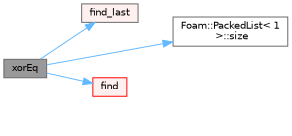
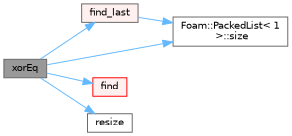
edge "find_last" -> "Foam::PackedList< 1 >::size": added
node "resize": added
